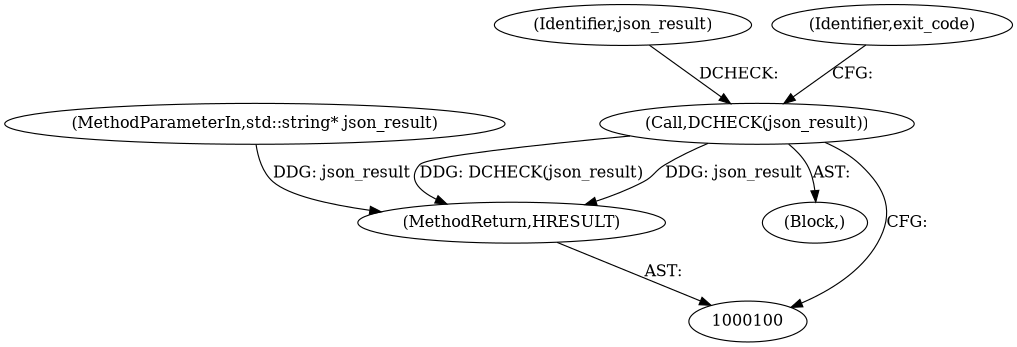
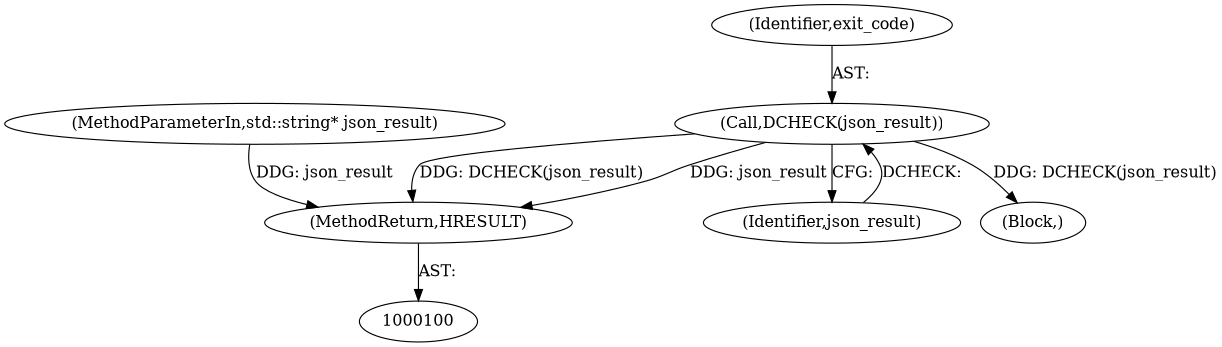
edge "(Identifier,exit_code)" -> "(Call,DCHECK(json_result))": label "CFG: " -> "AST: "
edge "(Call,DCHECK(json_result))" -> "(Block,)": label "AST: " -> "DDG: DCHECK(json_result)"
edge "(Call,DCHECK(json_result))" -> "1000100": now "(Call,DCHECK(json_result))" -> "(Identifier,json_result)"
